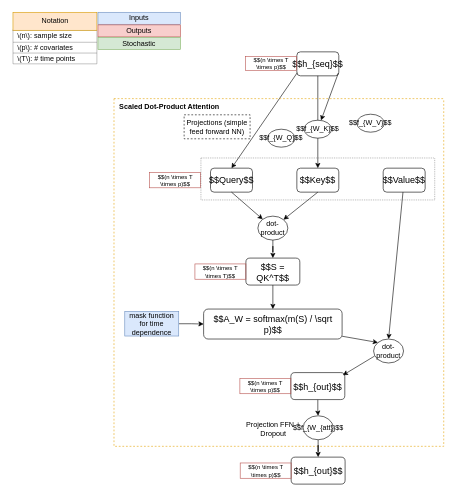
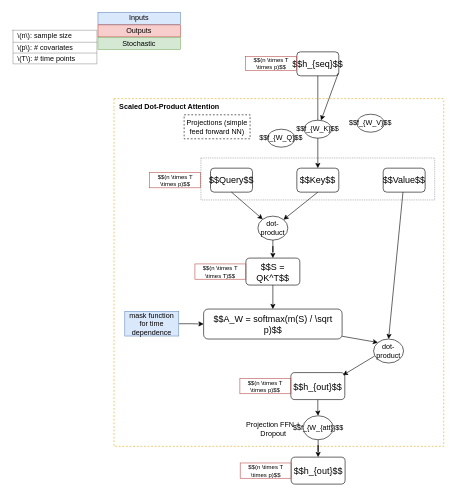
node "Notation": removed
edge "$$h_{seq}$$" -> "$$Query$$": removed
